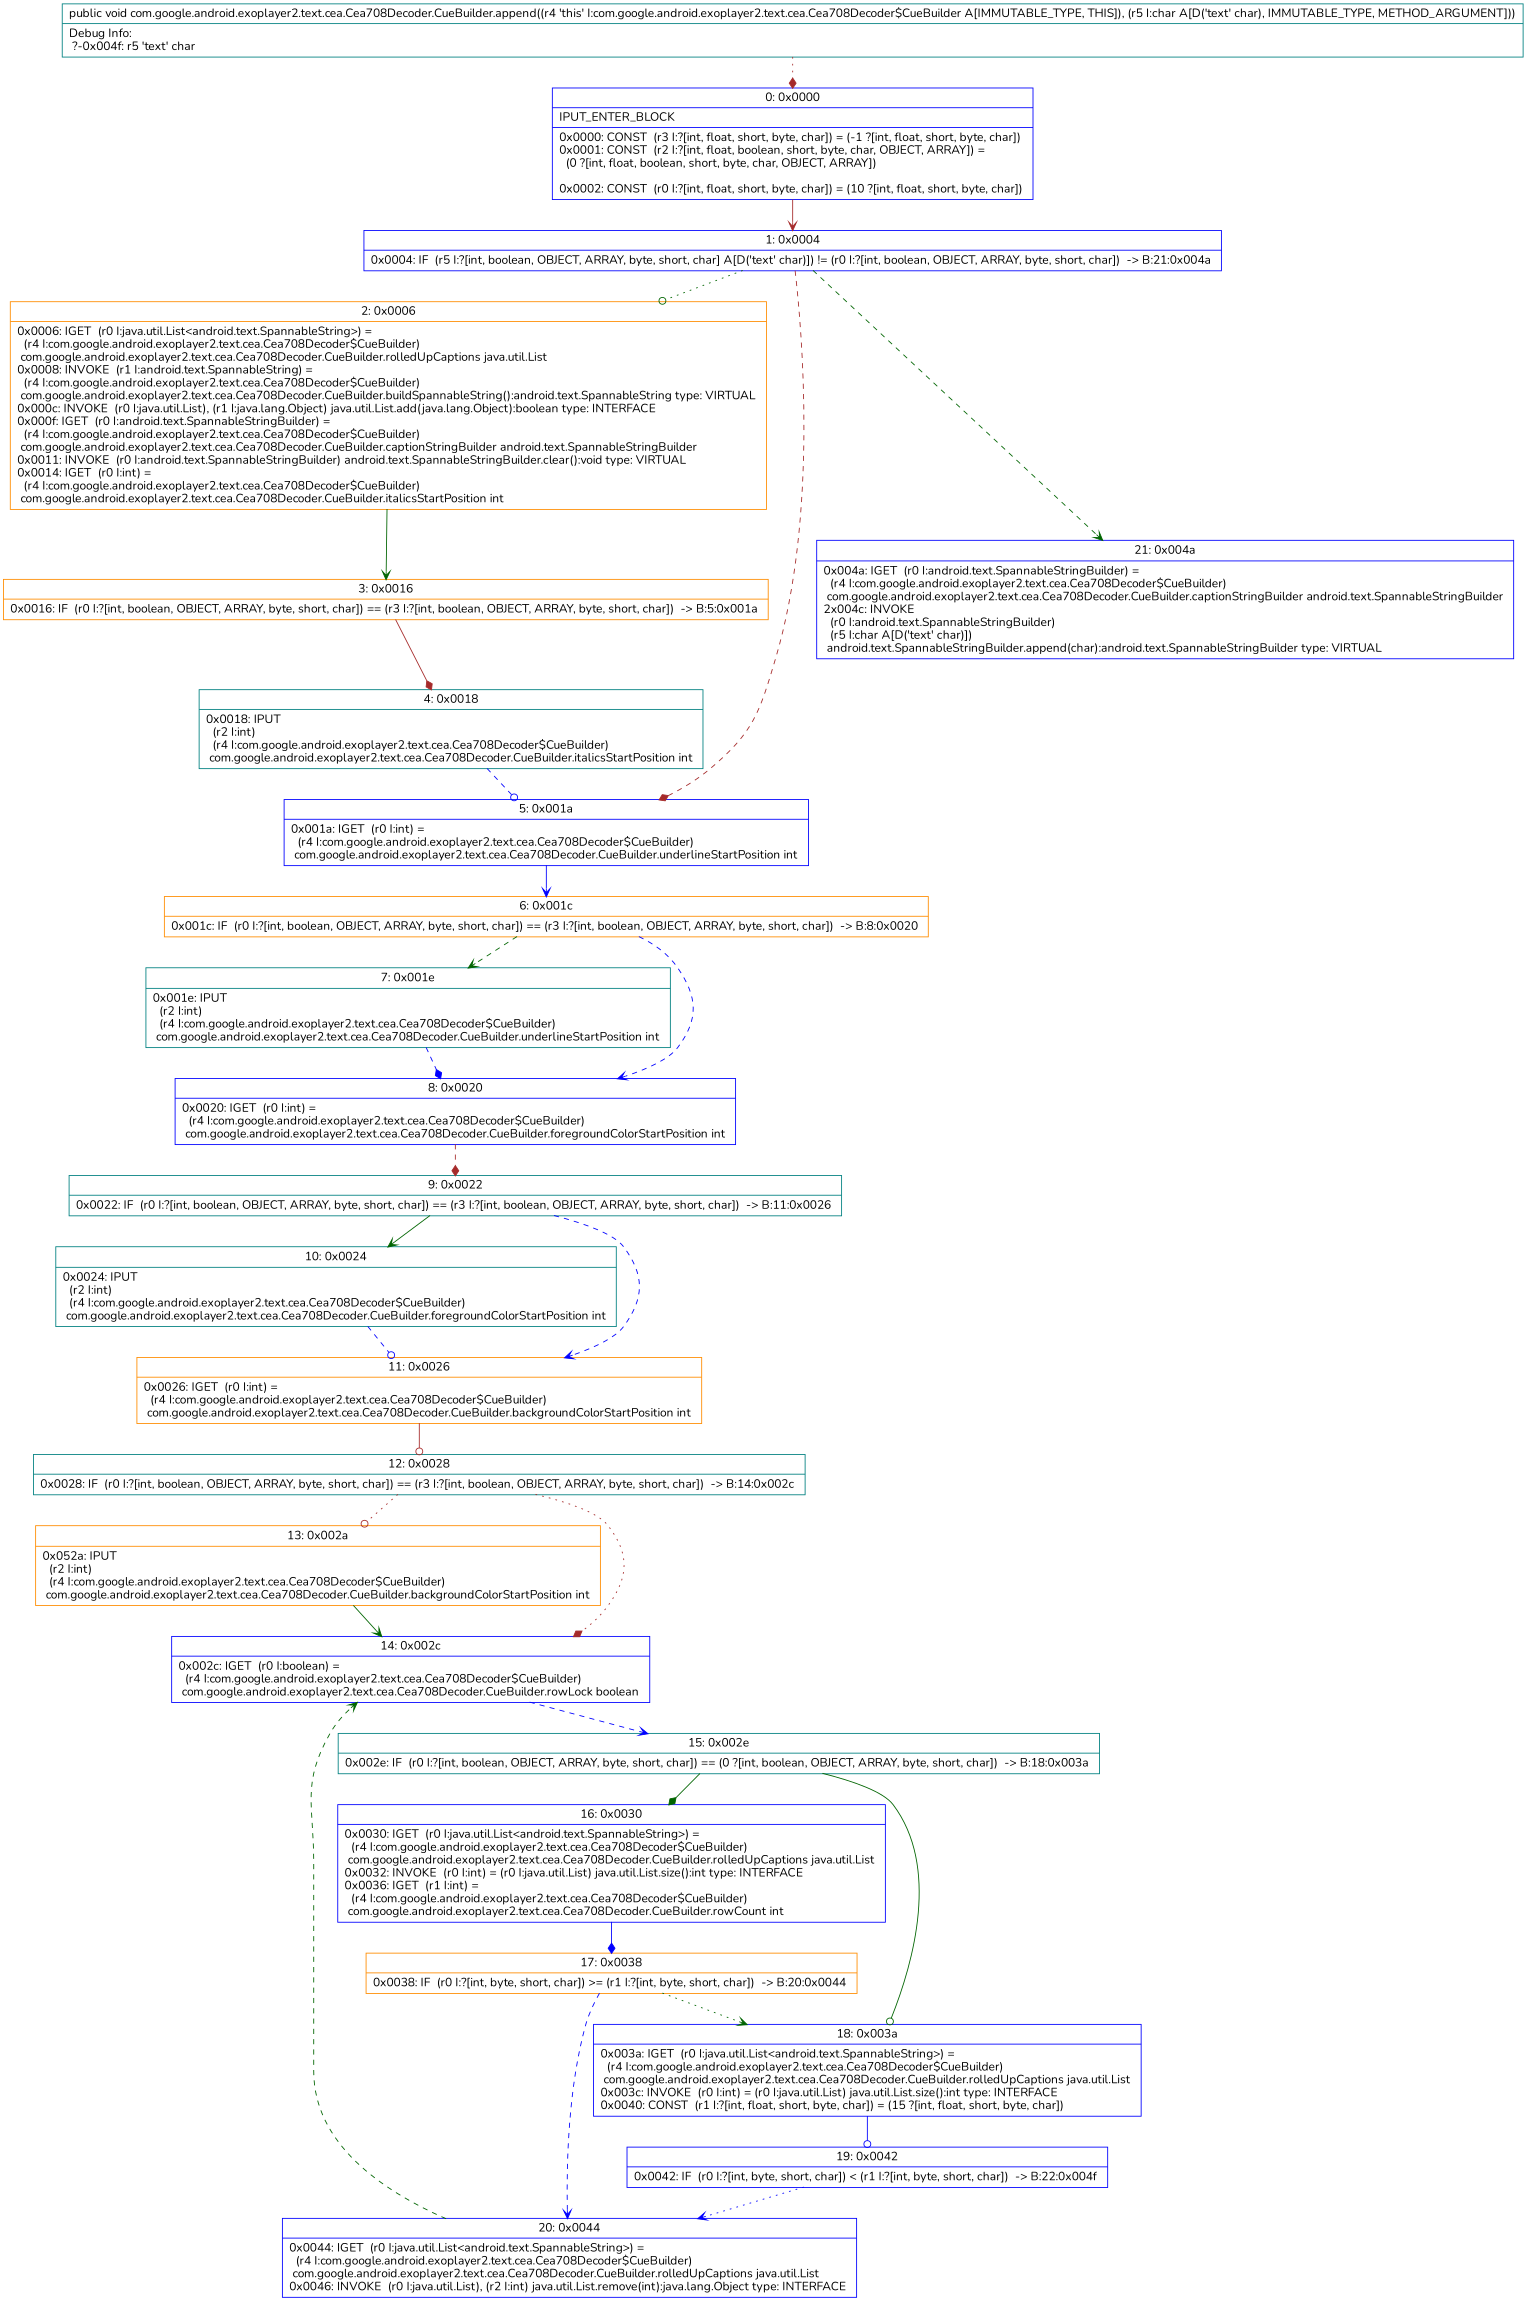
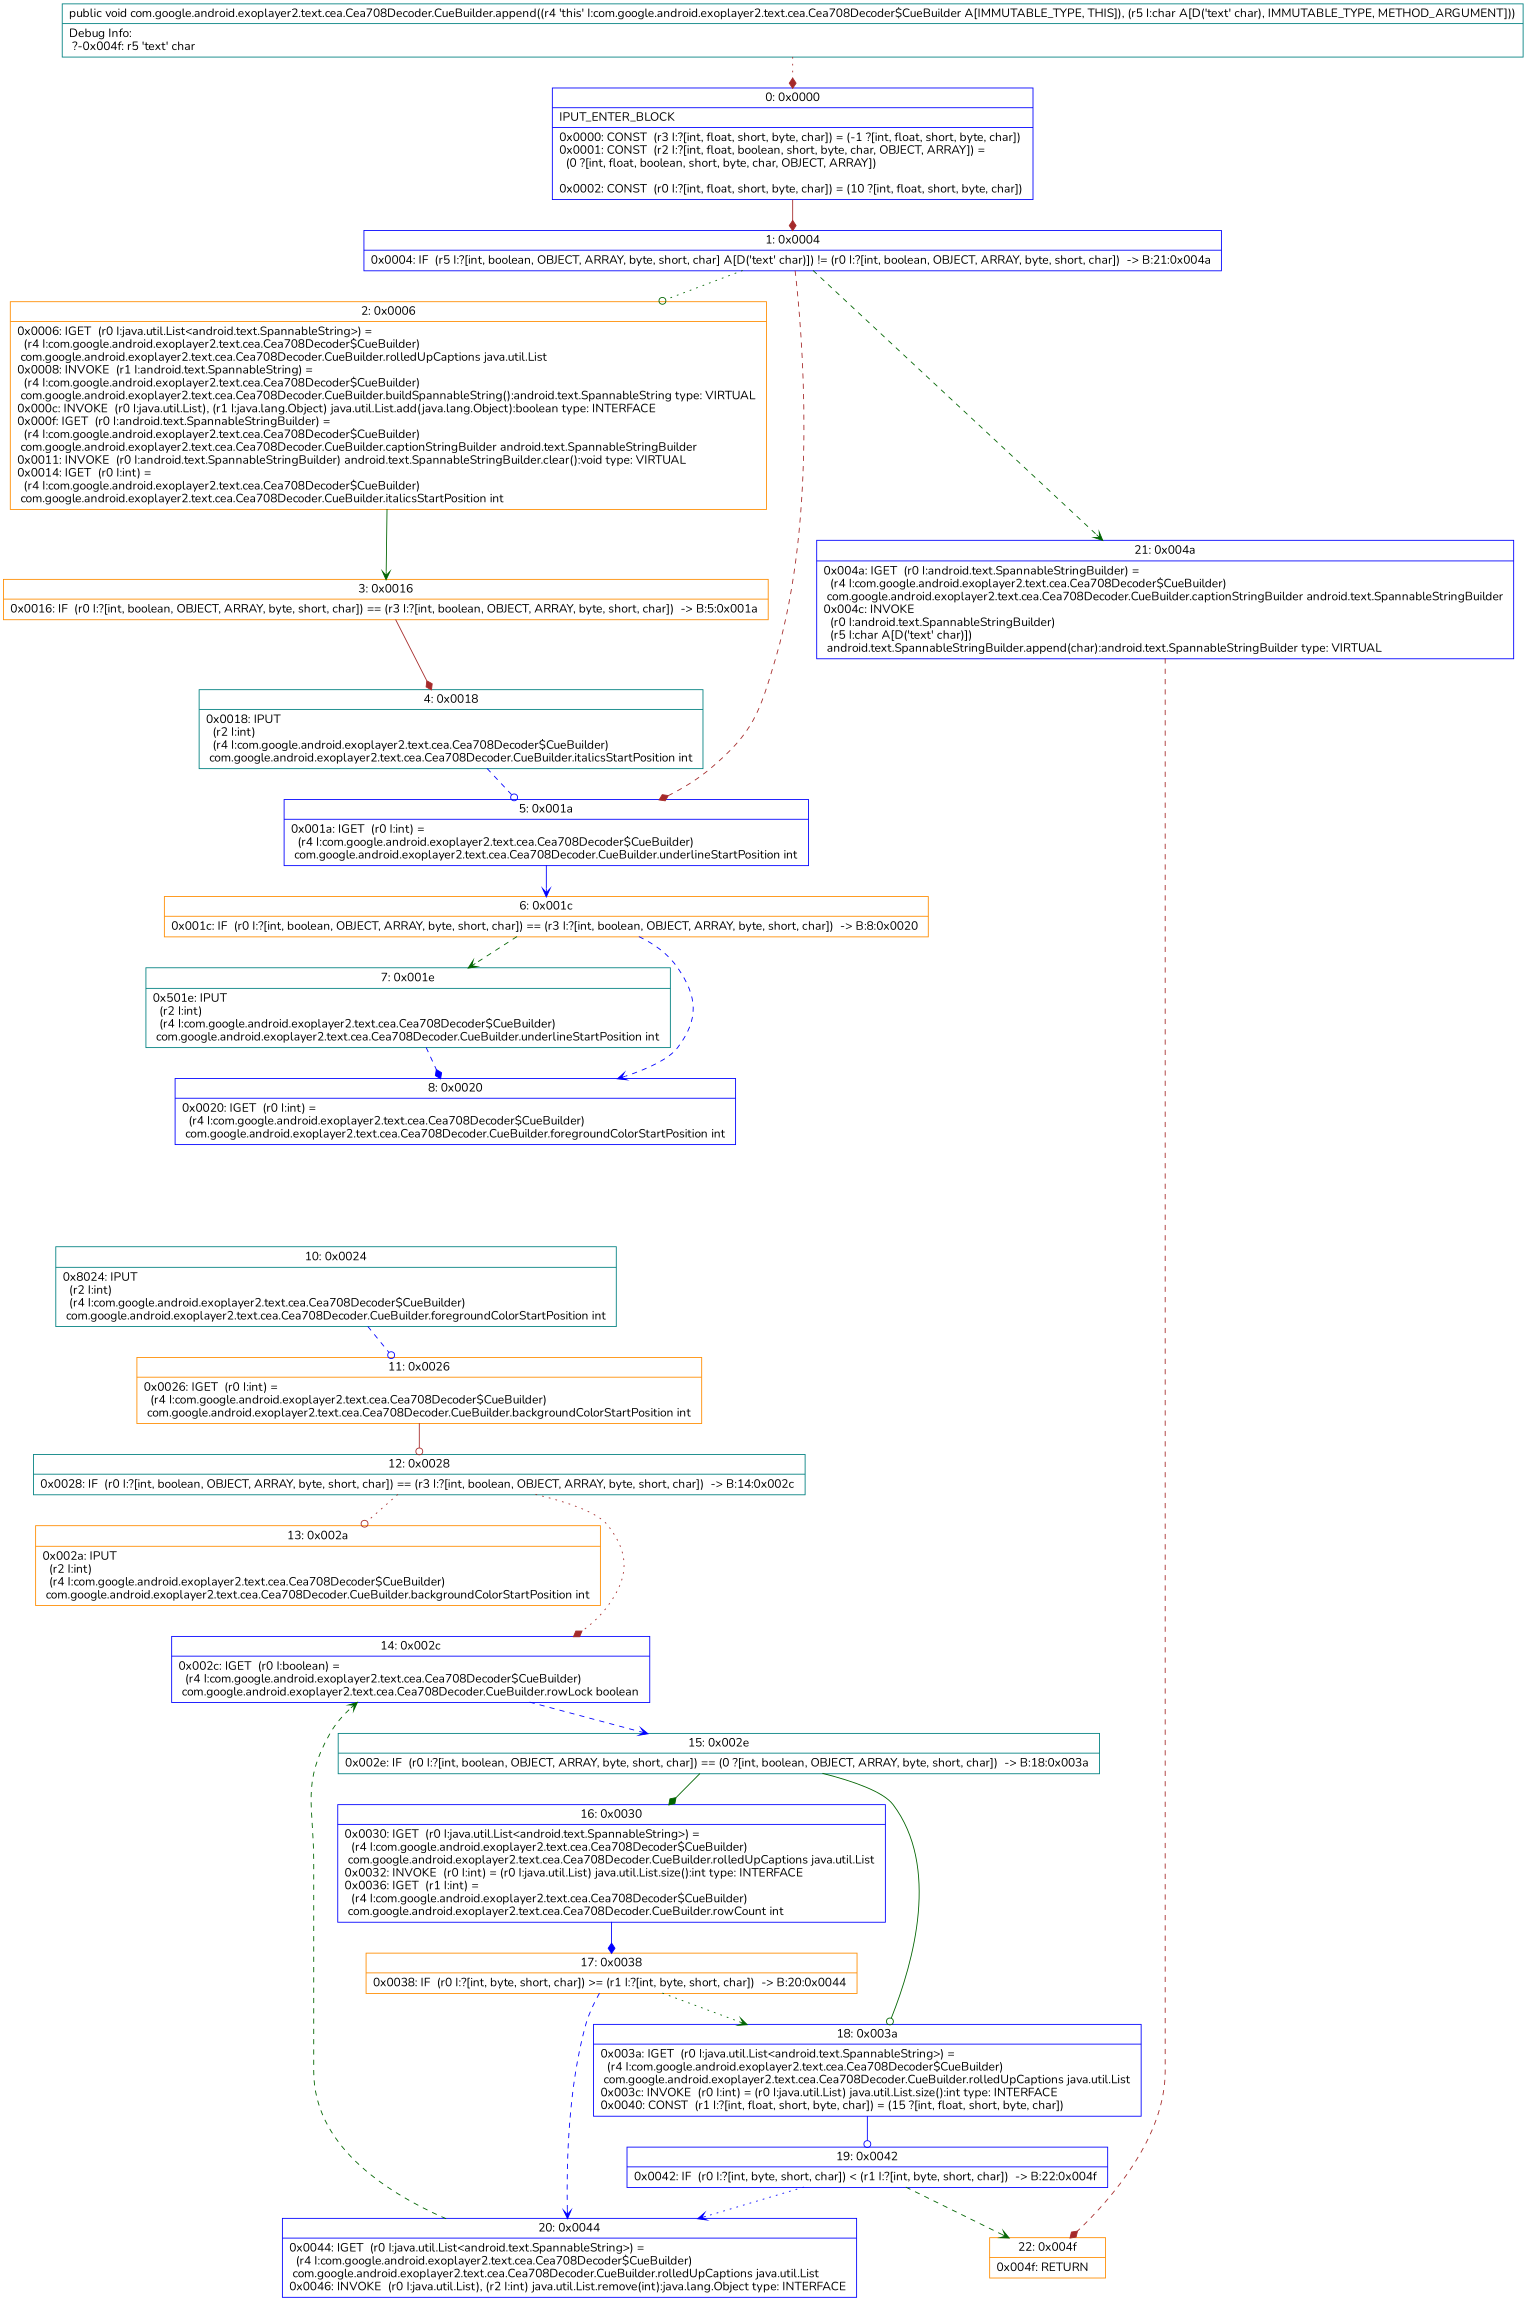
edge "0: 0x0000" -> "1: 0x0004": arrowhead vee -> diamond
node "21: 0x004a": text "2x004c: INVOKE" -> "0x004c: INVOKE"
node "7: 0x001e": text "0x001e: IPUT" -> "0x501e: IPUT"
node "9: 0x0022": removed
node "10: 0x0024": text "0x0024: IPUT" -> "0x8024: IPUT"
node "13: 0x002a": text "0x052a: IPUT" -> "0x002a: IPUT"
edge "13: 0x002a" -> "14: 0x002c": removed
node "22: 0x004f": added
